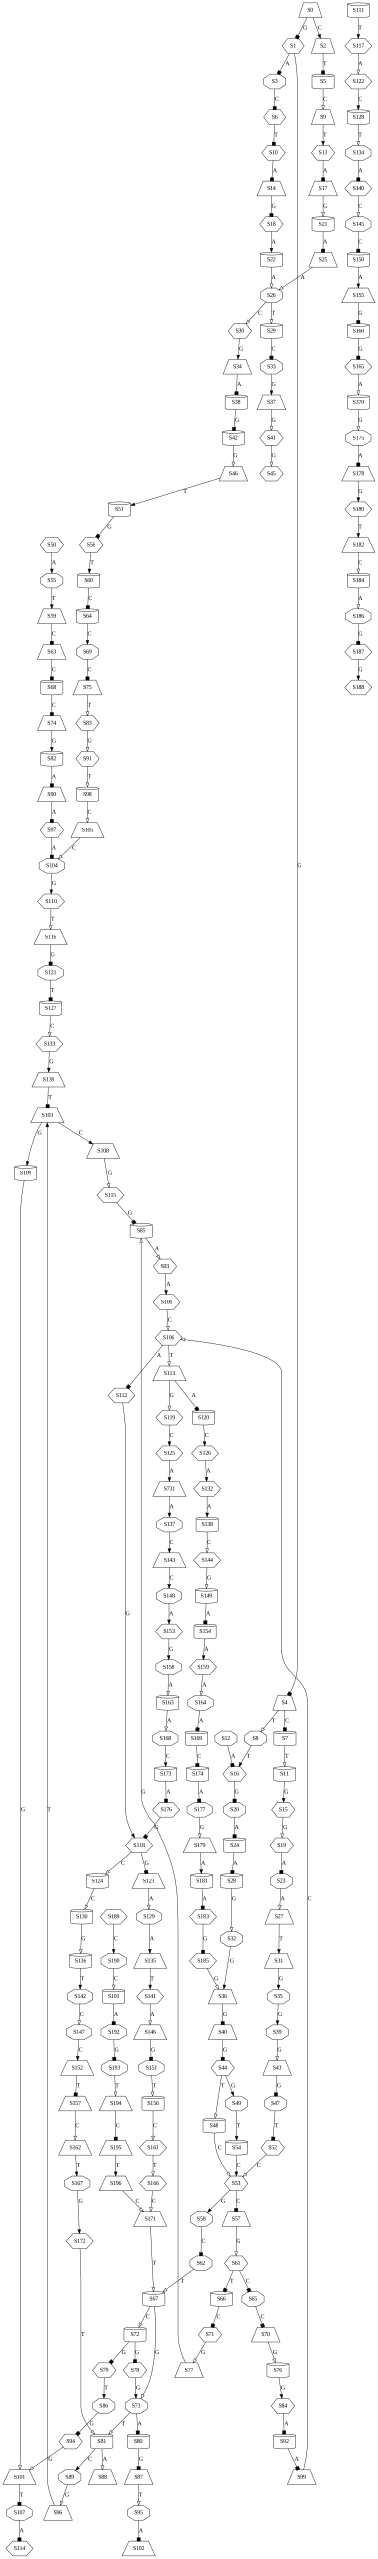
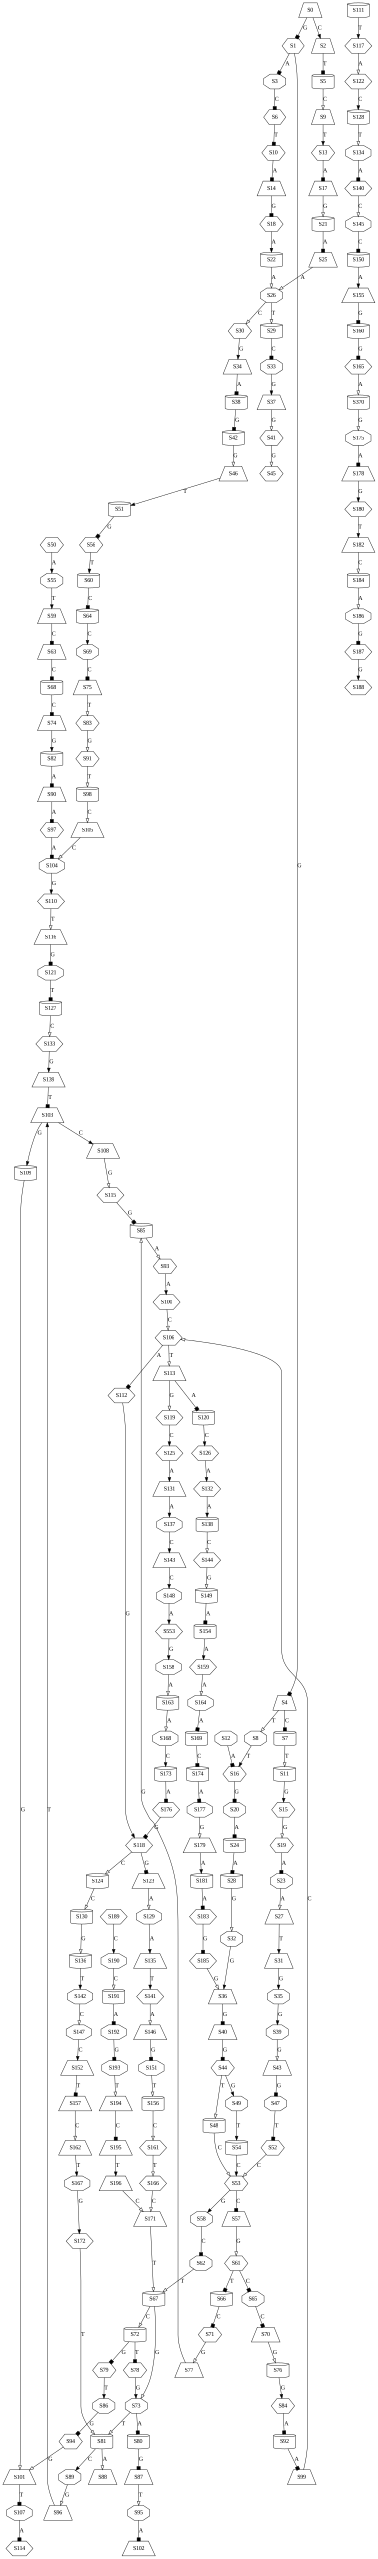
node "S731": label "S731" -> "S131"
node "S153": label "S153" -> "S553"
edge "S72" -> "S78": label "G" -> "T"
